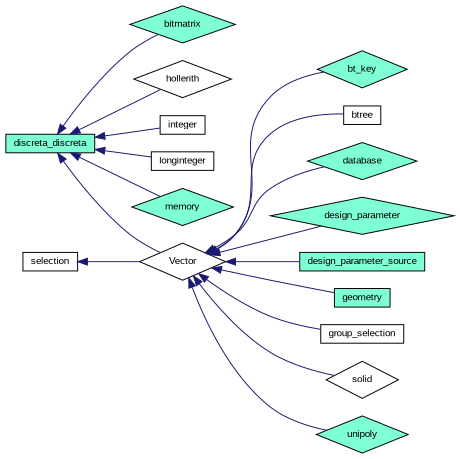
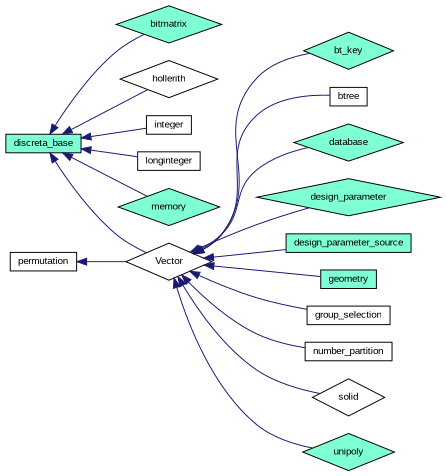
node "discreta_discreta": label "discreta_discreta" -> "discreta_base"
node "selection": label "selection" -> "permutation"
node "number_partition": added
